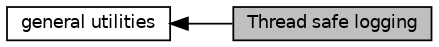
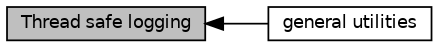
edge "Thread safe logging" -> "general utilities": reversed
